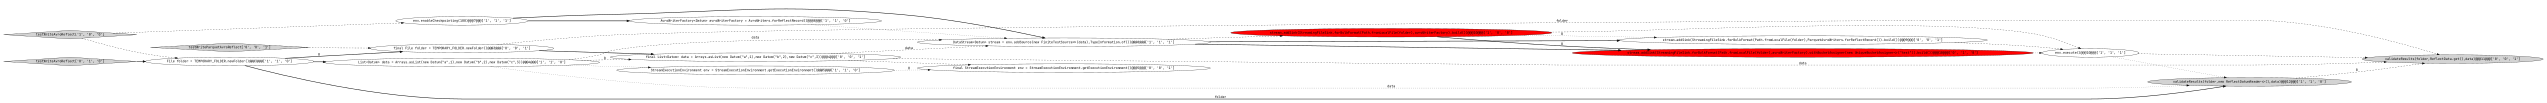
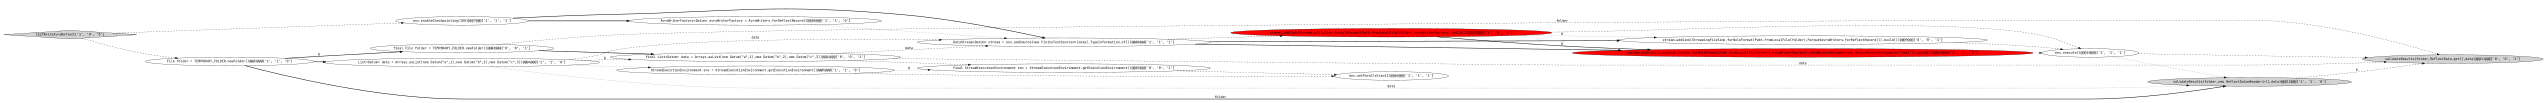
node "testWriteParquetAvroReflect['0', '0', '1']": removed
node "testWriteAvroReflect['0', '1', '0']": removed
node "env.setParallelism(1)@@@6@@@['1', '1', '1']": added
